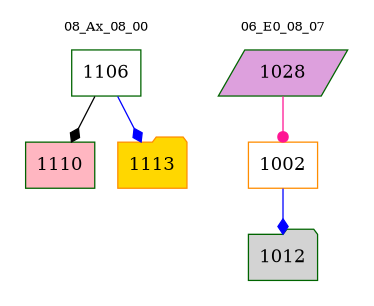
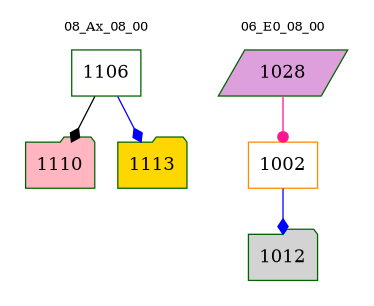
cluster "06_E0_08_07": label "06_E0_08_07" -> "06_E0_08_00"
node "1110": shape box -> folder
node "1113": color darkorange -> darkgreen
